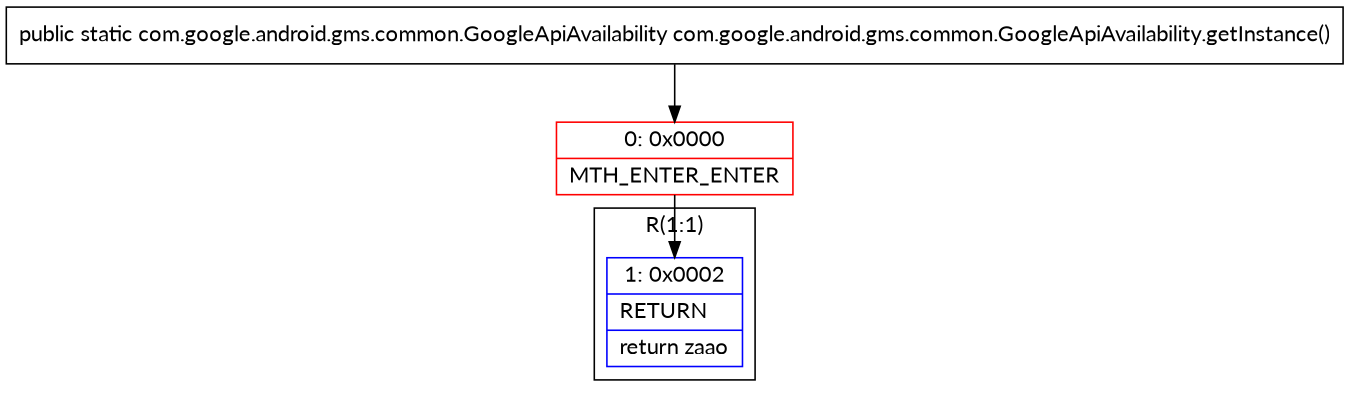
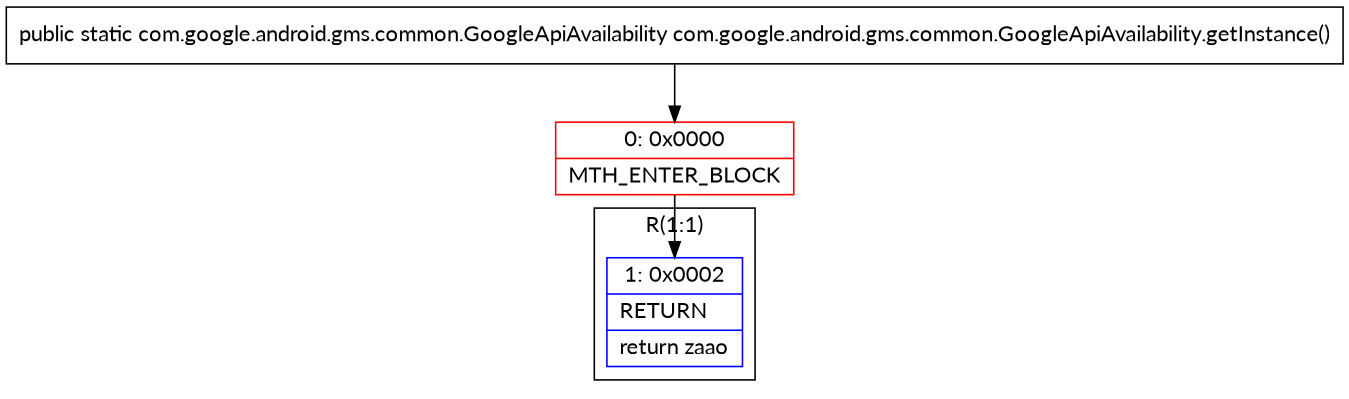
node "0: 0x0000": text "MTH_ENTER_ENTER" -> "MTH_ENTER_BLOCK"
